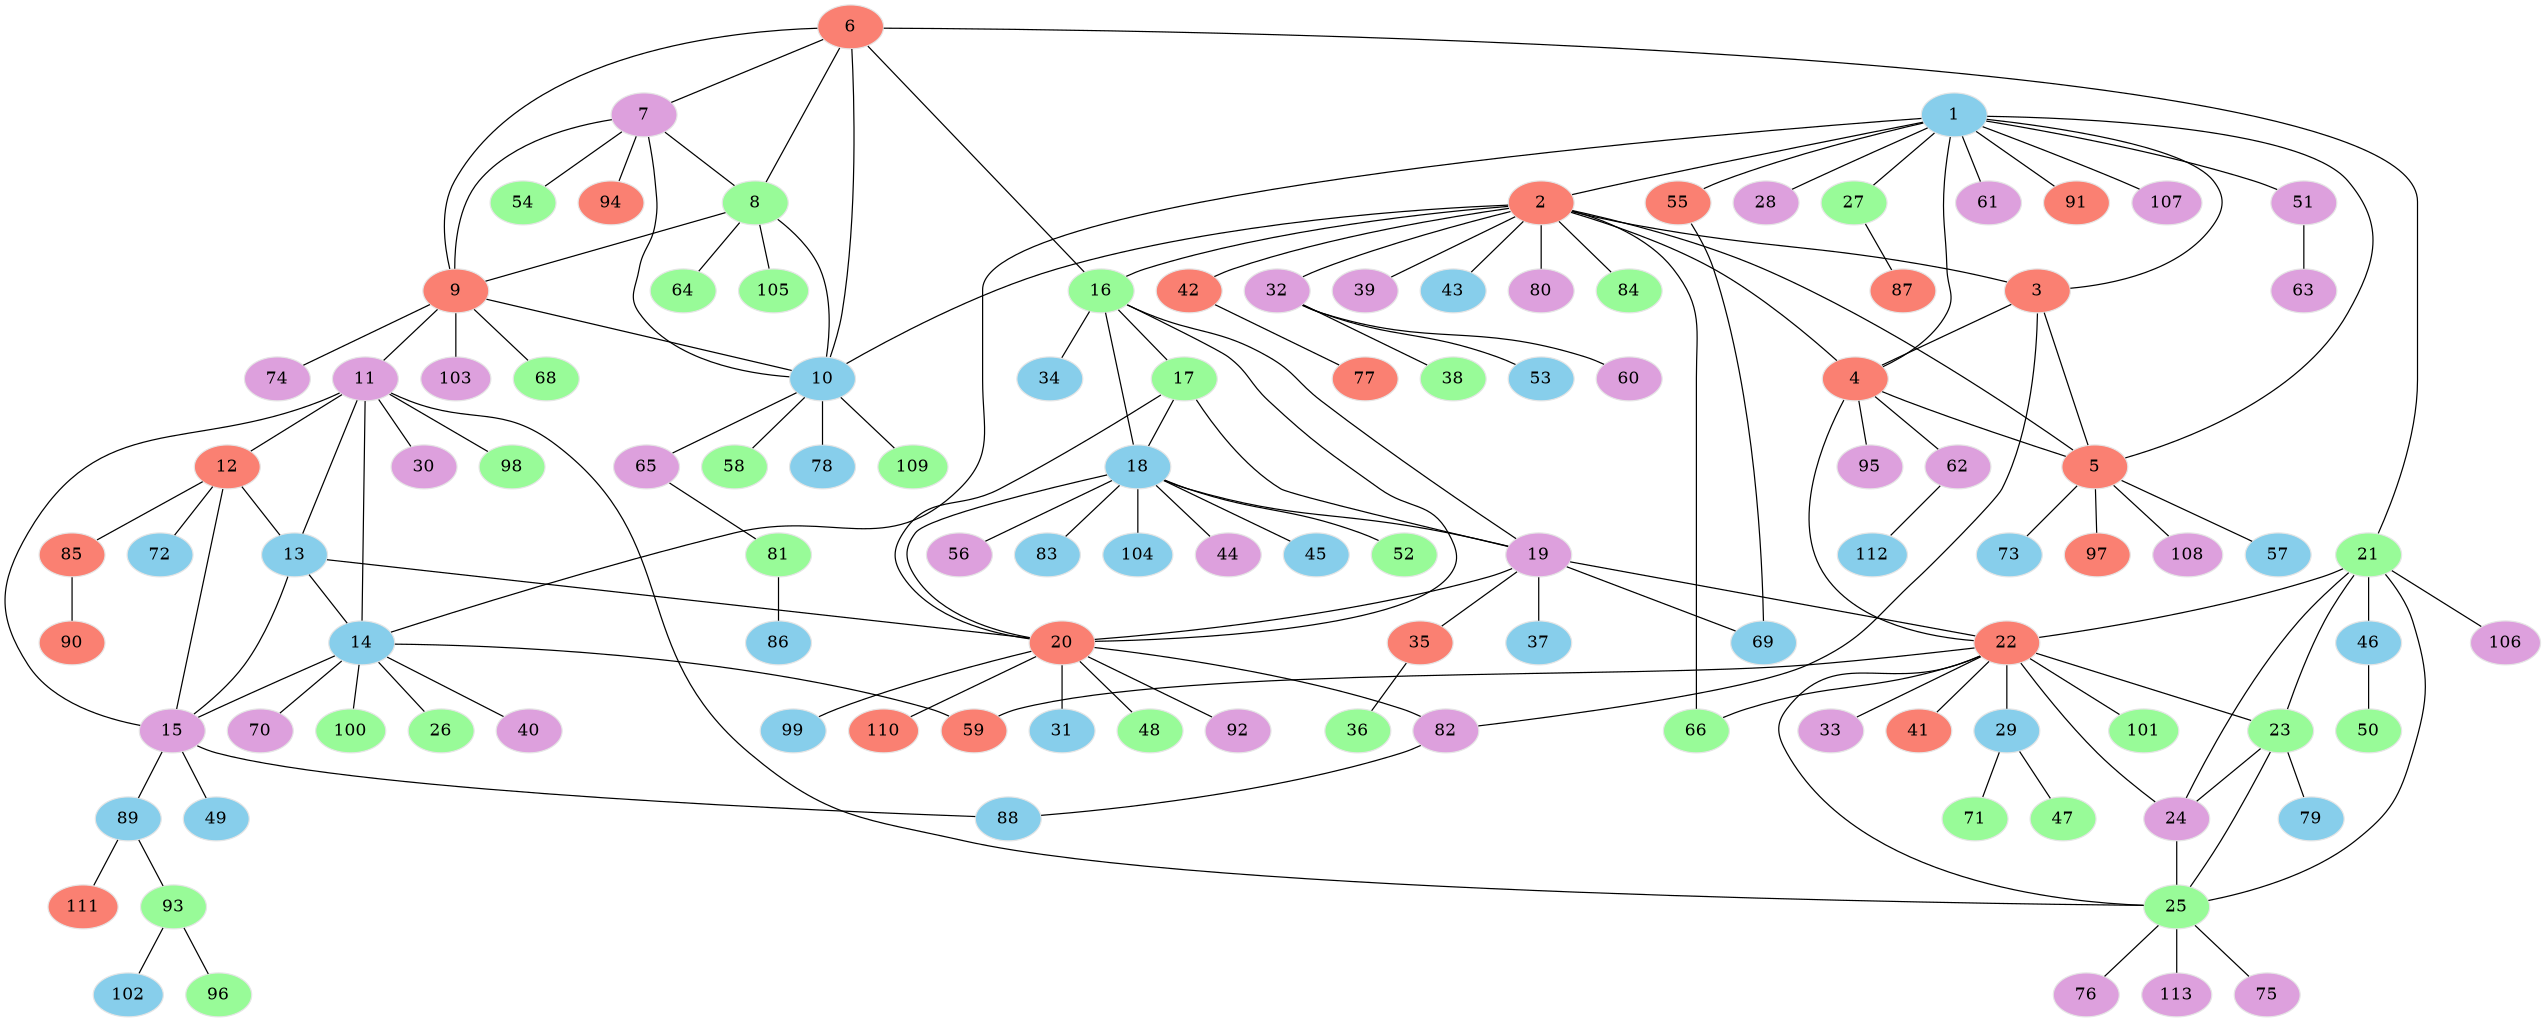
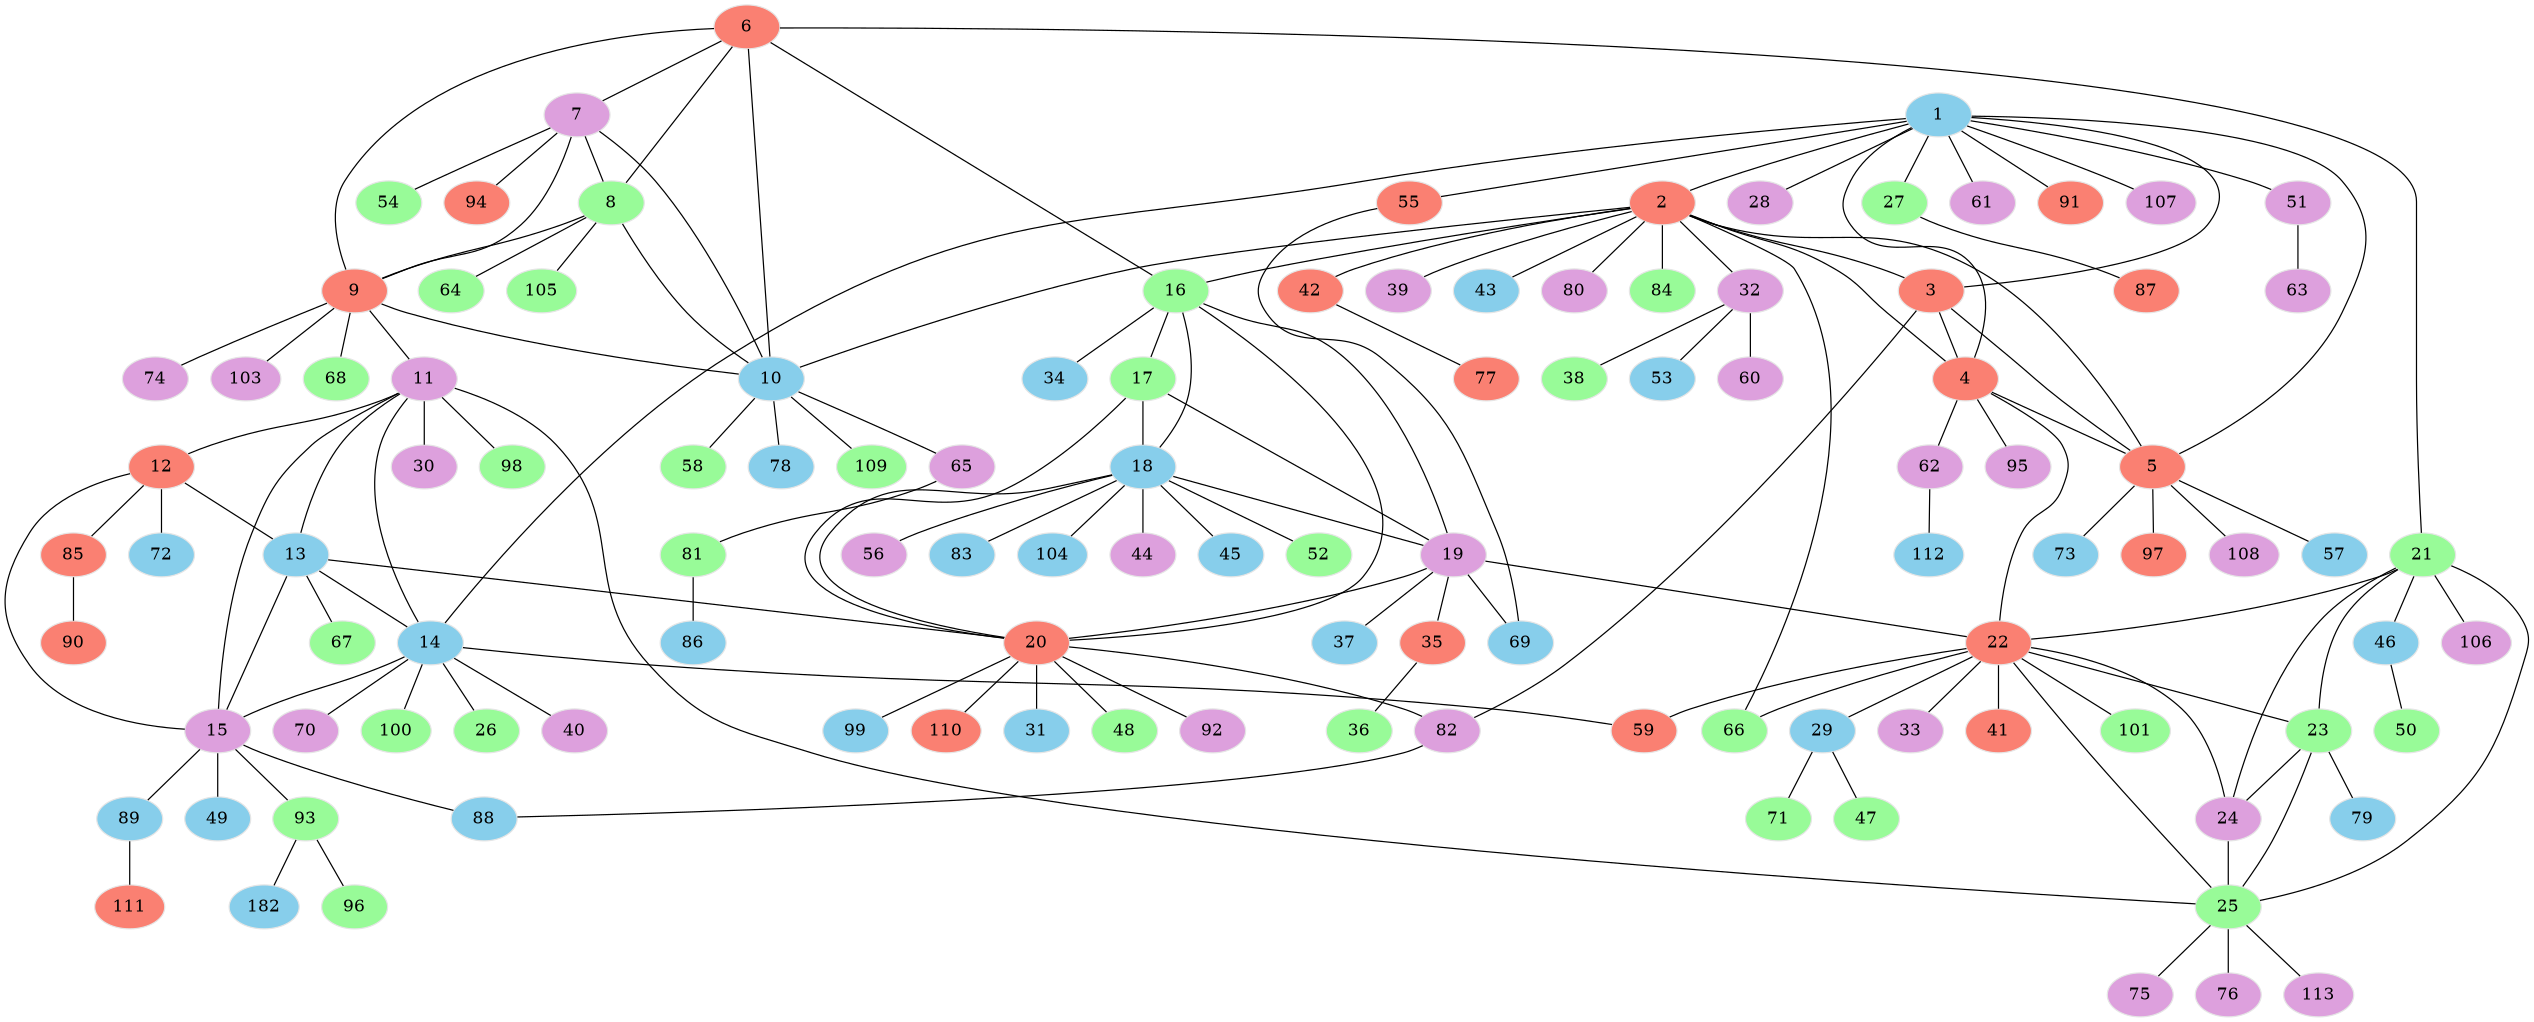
node "67": added
edge "89" -- "93": now "15" -- "93"
node "102": label "102" -> "182"
